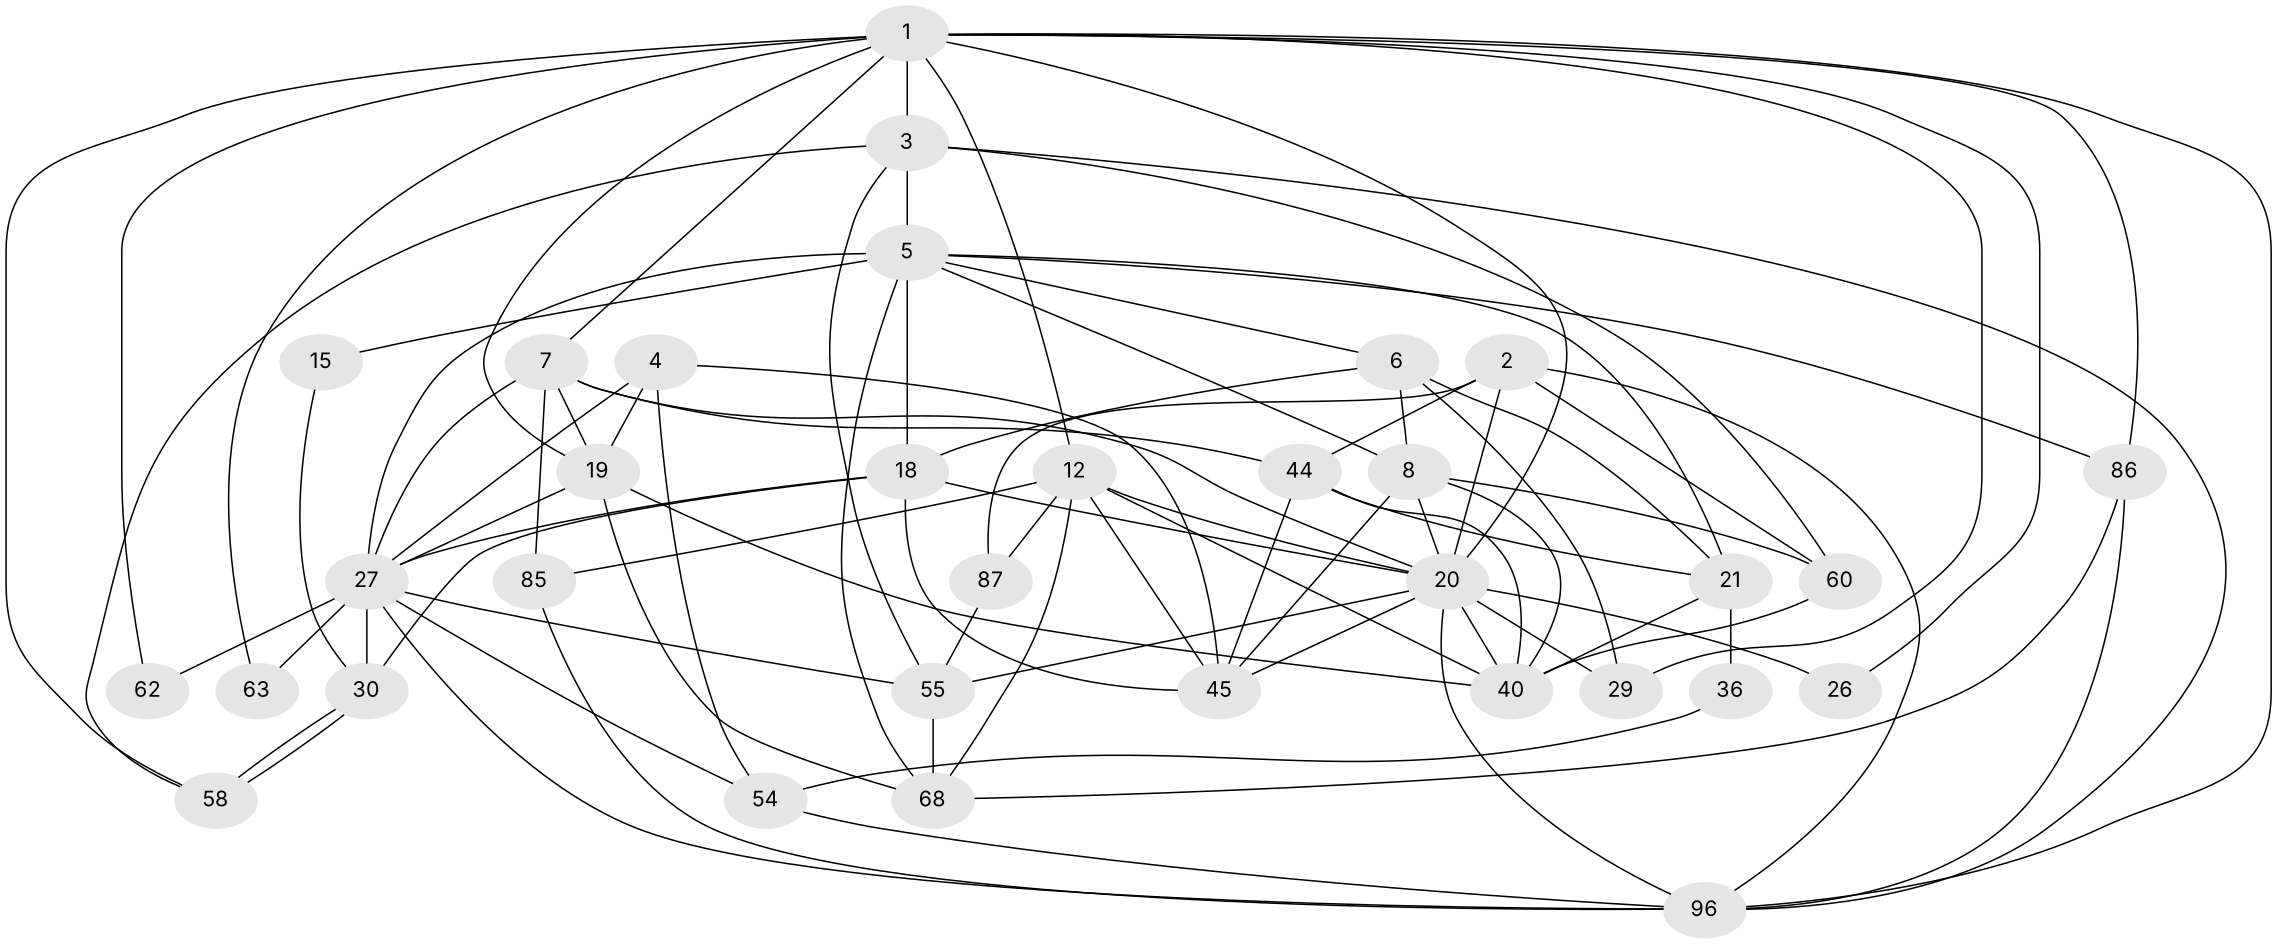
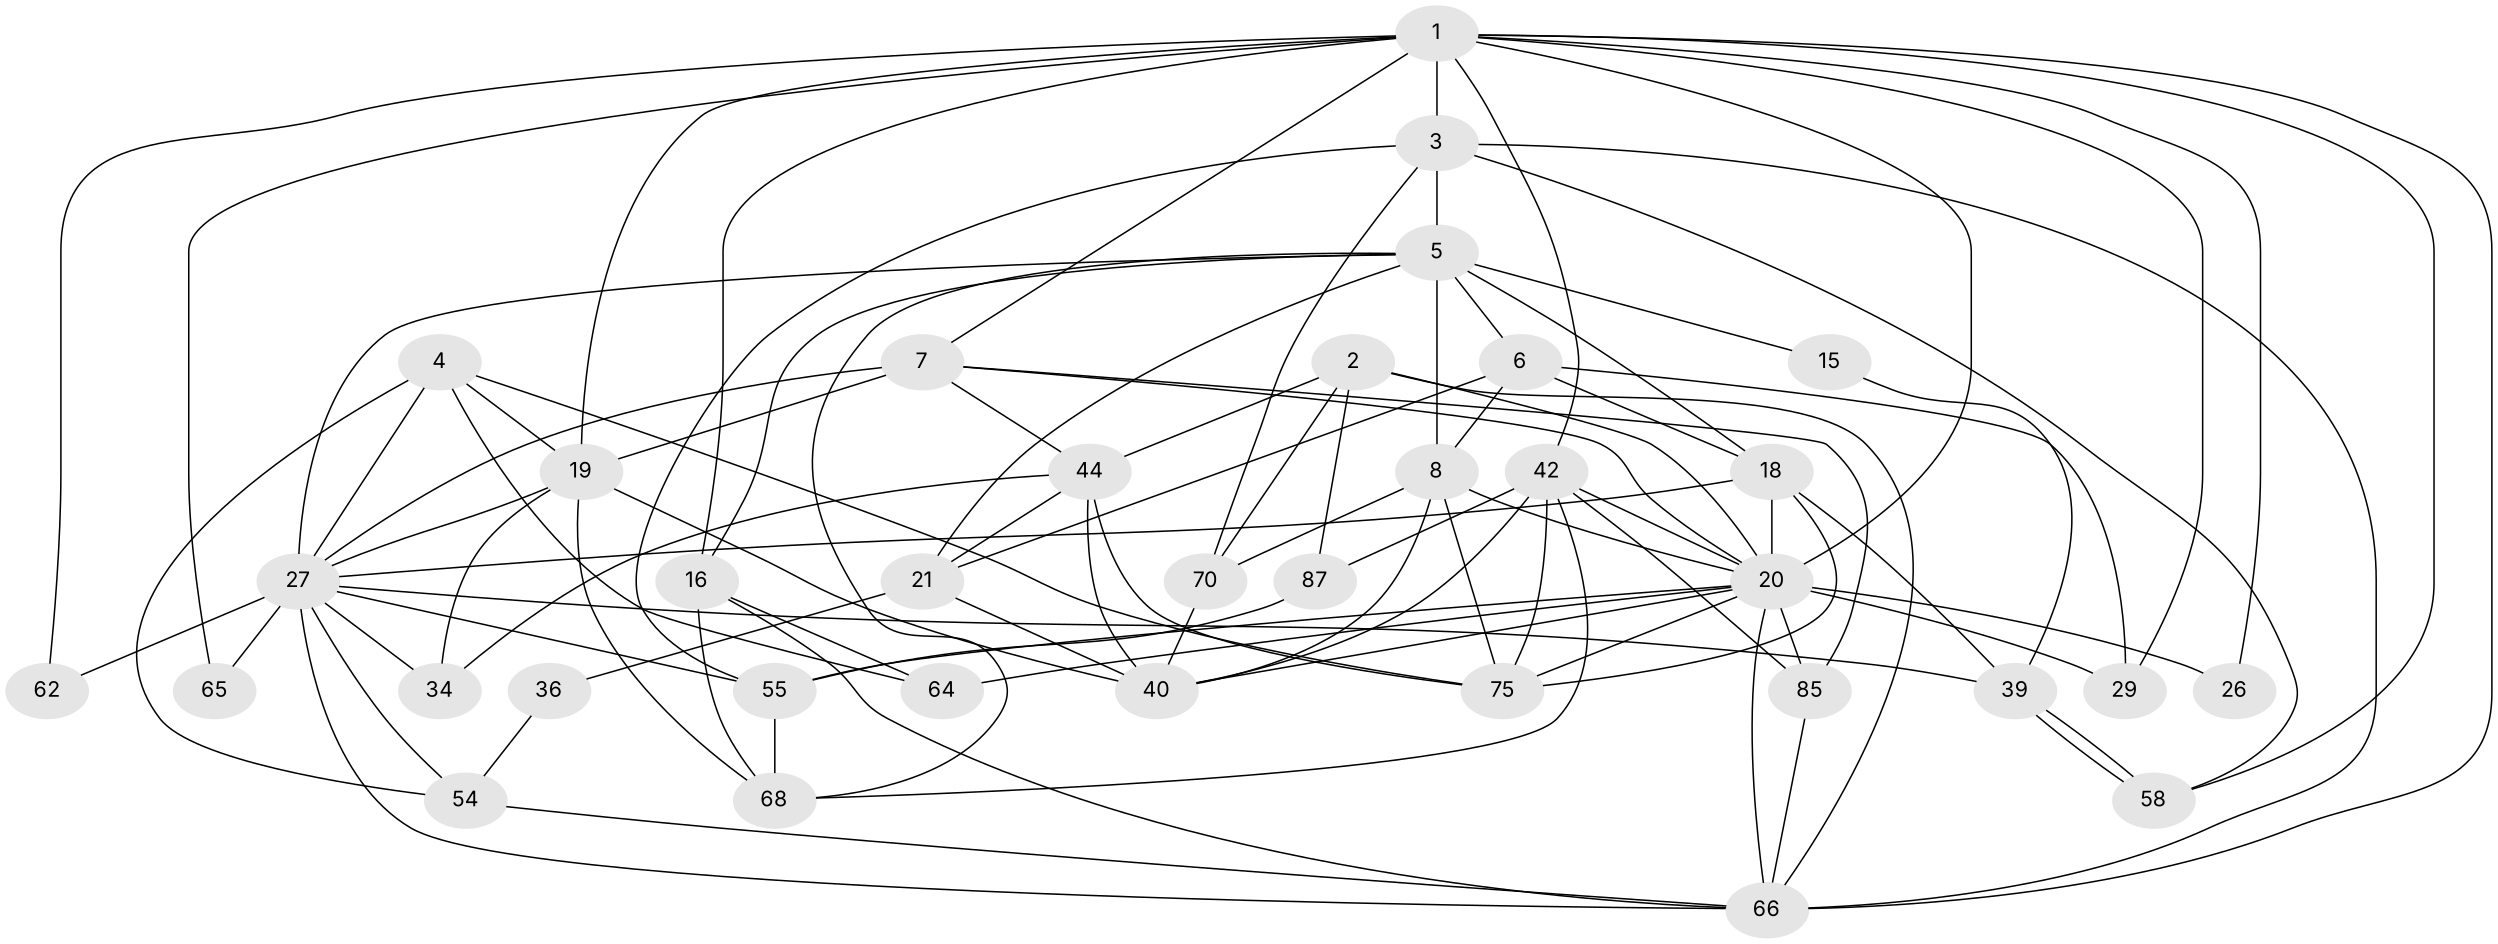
node "12": label "12" -> "42"
node "86": label "86" -> "16"
node "60": label "60" -> "70"
edge "20" -- "85": added
node "63": label "63" -> "65"
node "30": label "30" -> "39"
node "34": added
node "64": added
node "45": label "45" -> "75"
node "96": label "96" -> "66"
